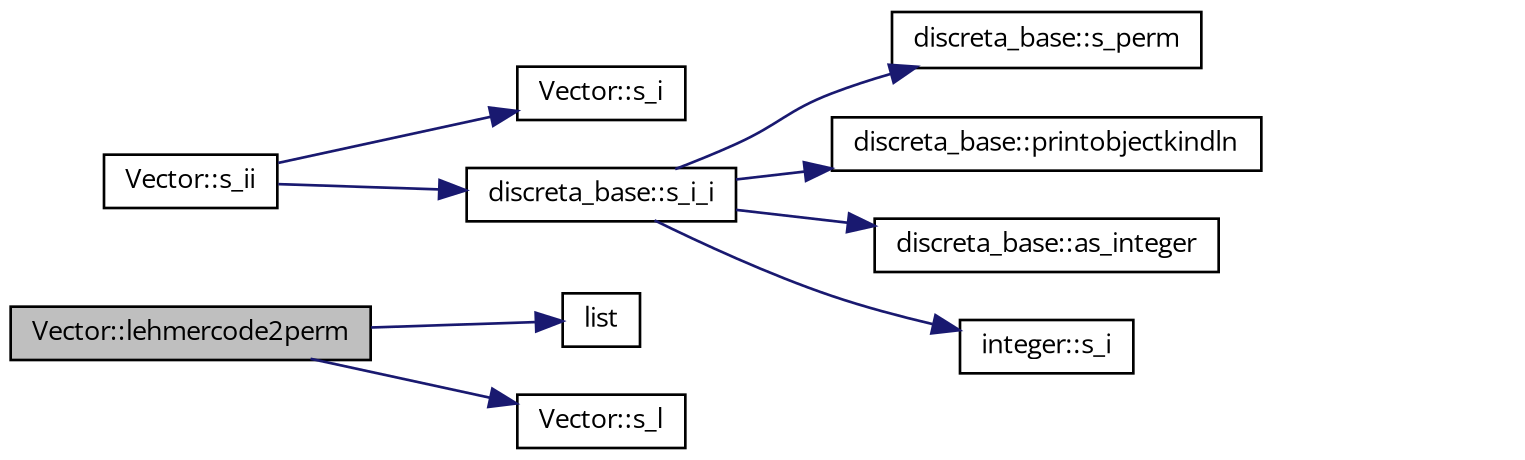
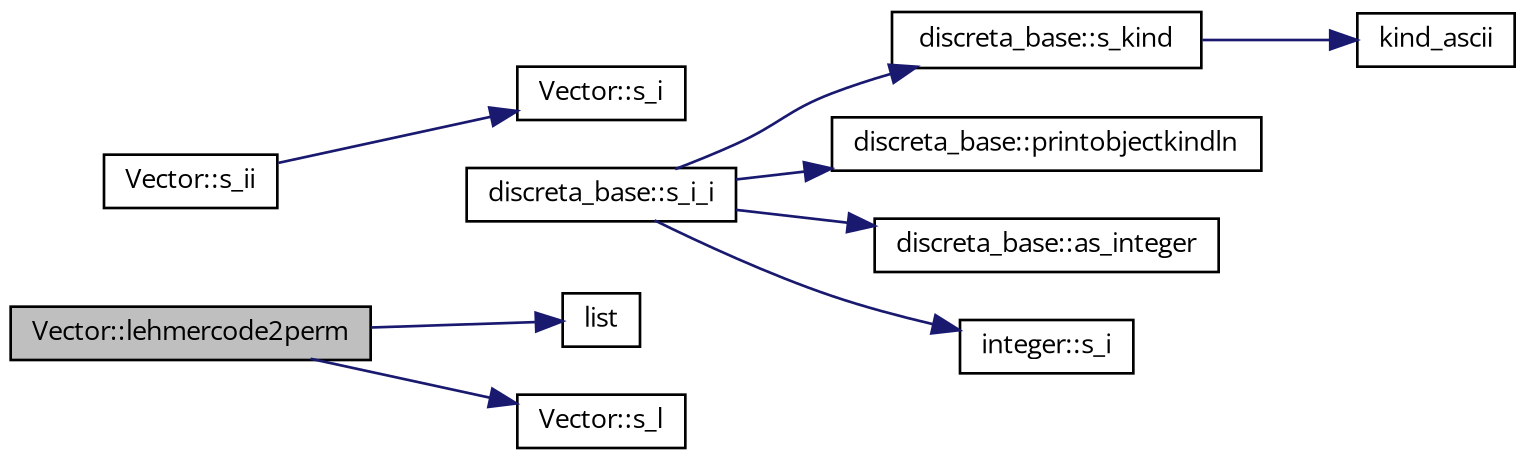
node "discreta_base::s_perm": label "discreta_base::s_perm" -> "discreta_base::s_kind"
node "kind_ascii": added
edge "Vector::s_ii" -> "discreta_base::s_i_i": removed
